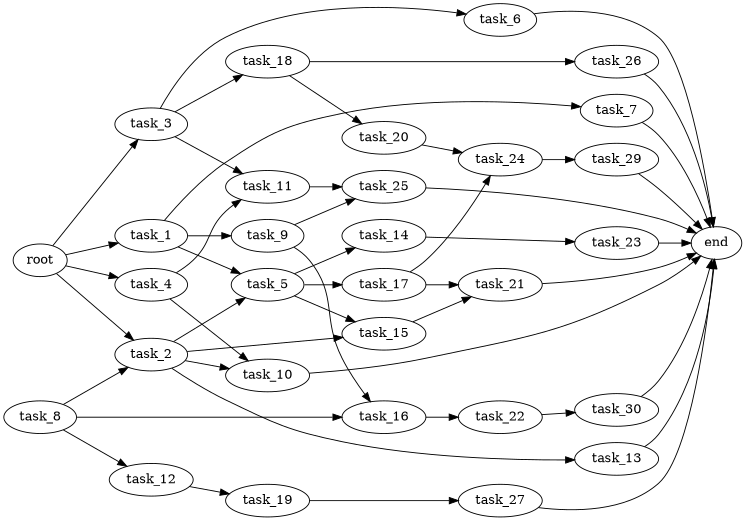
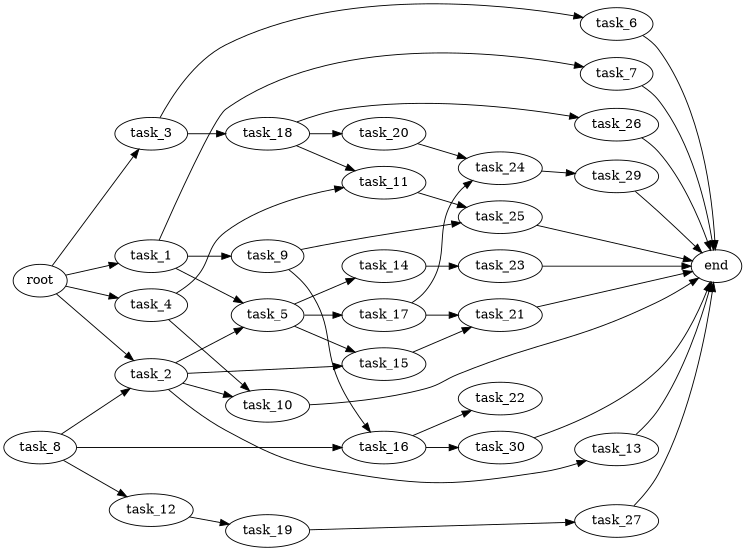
edge "task_3" -> "task_11": now "task_18" -> "task_11"
edge "task_22" -> "task_30": now "task_16" -> "task_30"
